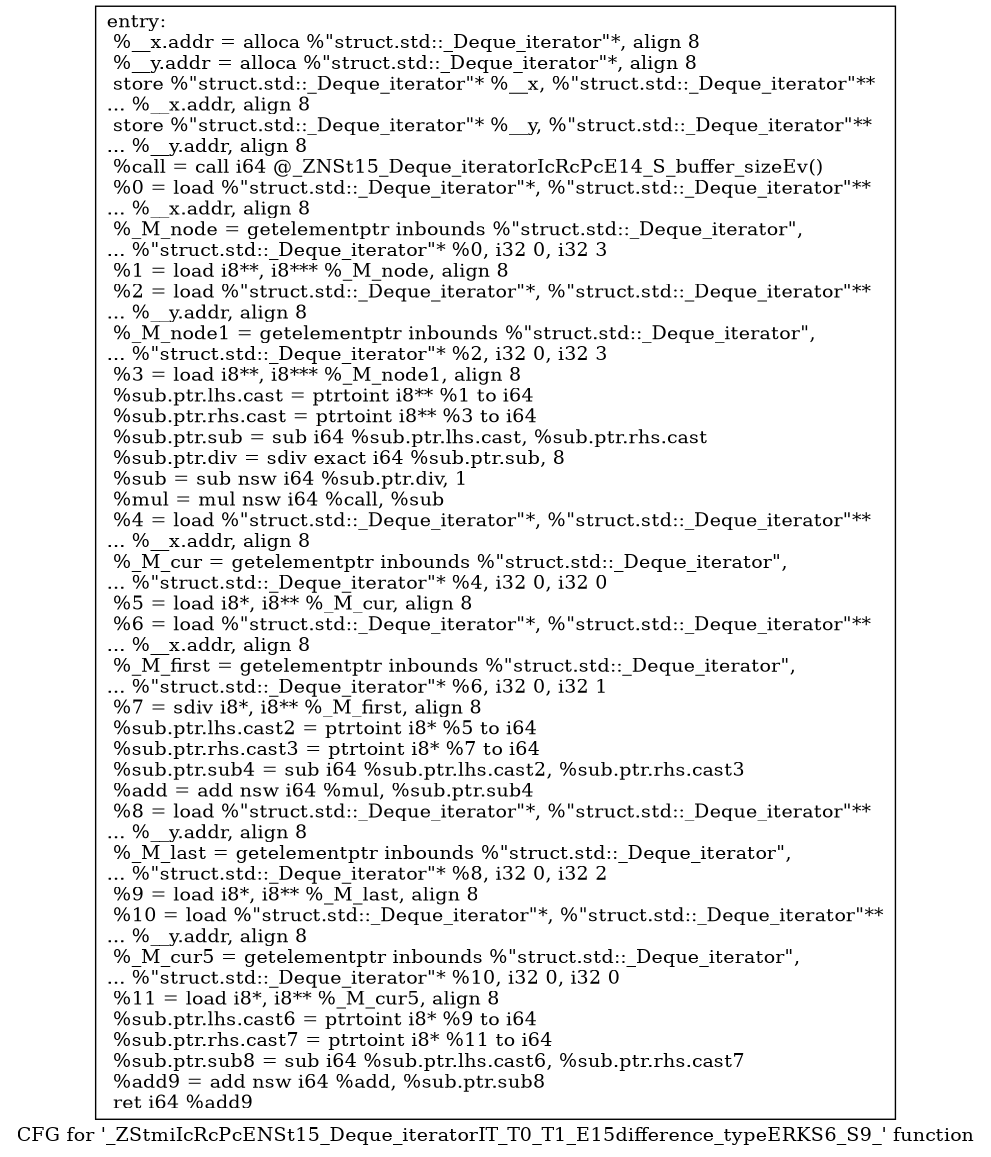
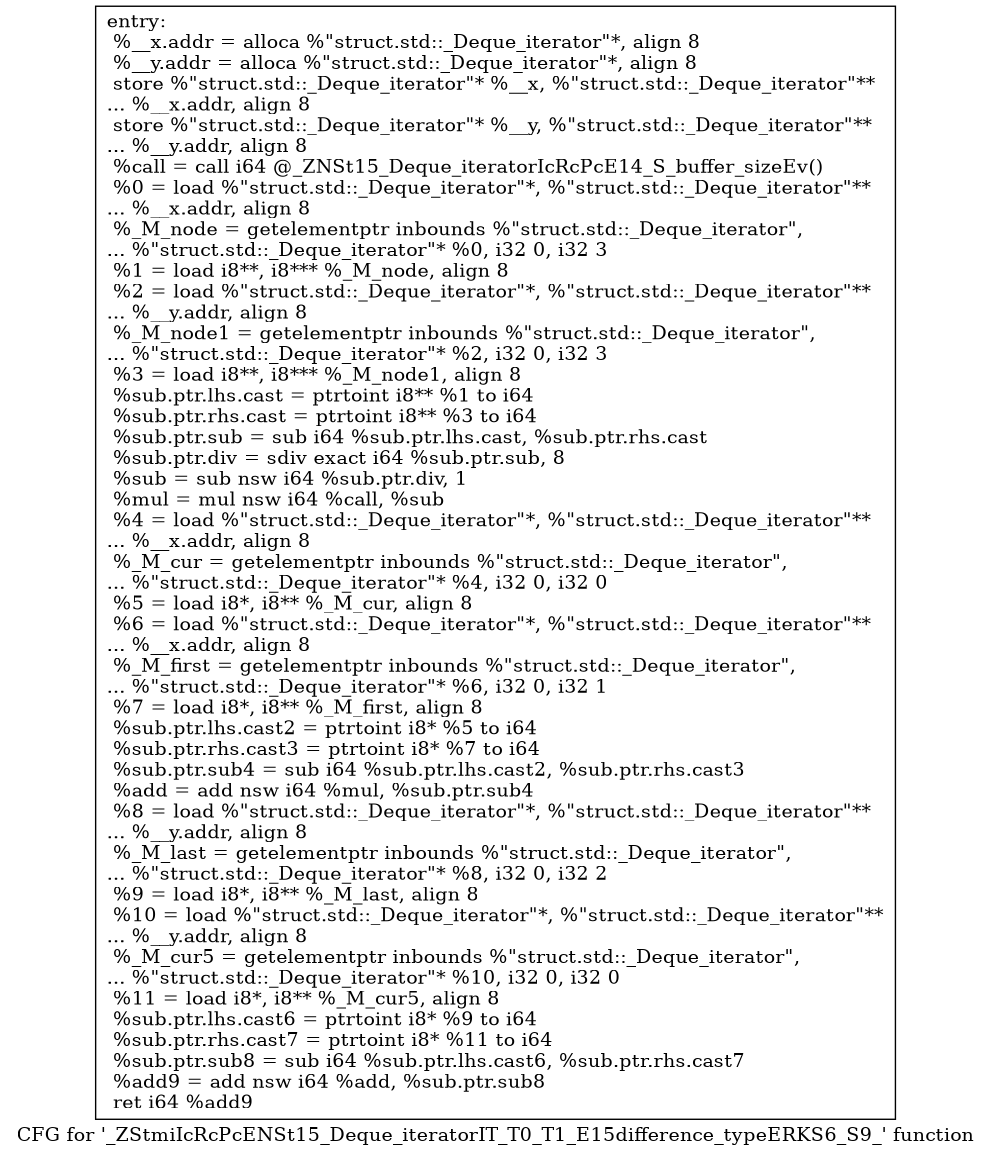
node "entry:": text "%7 = sdiv i8*, i8** %_M_first, align 8" -> "%7 = load i8*, i8** %_M_first, align 8"
